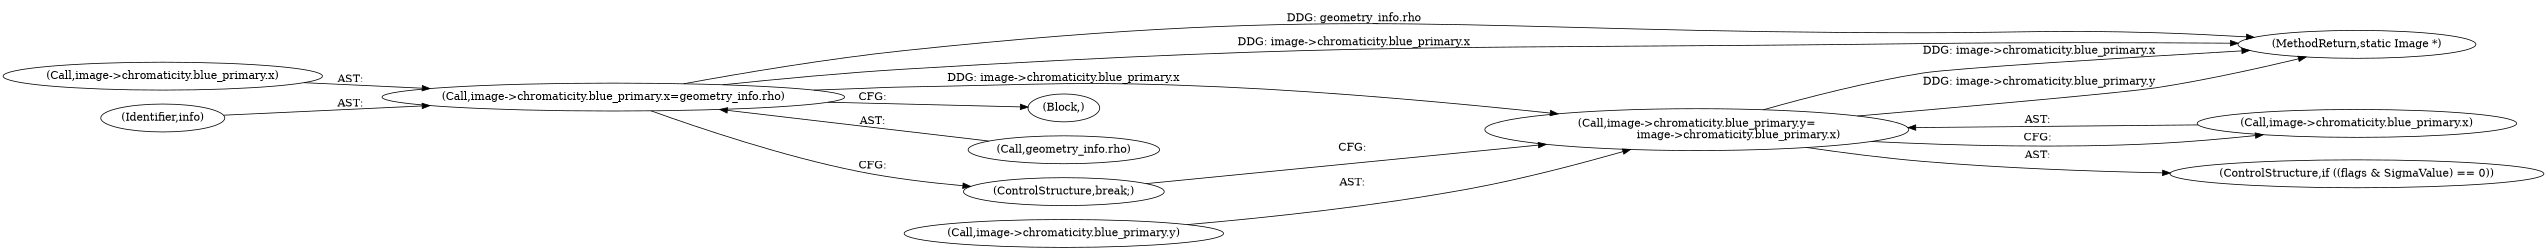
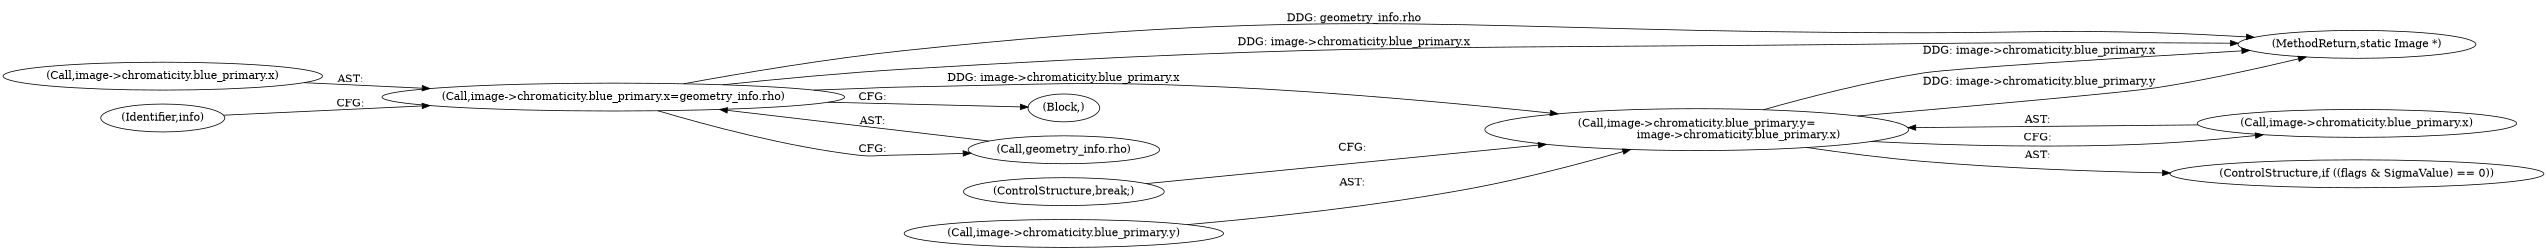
edge "(Identifier,info)" -> "(Call,image->chromaticity.blue_primary.x=geometry_info.rho)": label "AST: " -> "CFG: "
edge "(Call,image->chromaticity.blue_primary.x=geometry_info.rho)" -> "(ControlStructure,break;)": now "(Call,image->chromaticity.blue_primary.x=geometry_info.rho)" -> "(Call,geometry_info.rho)"
